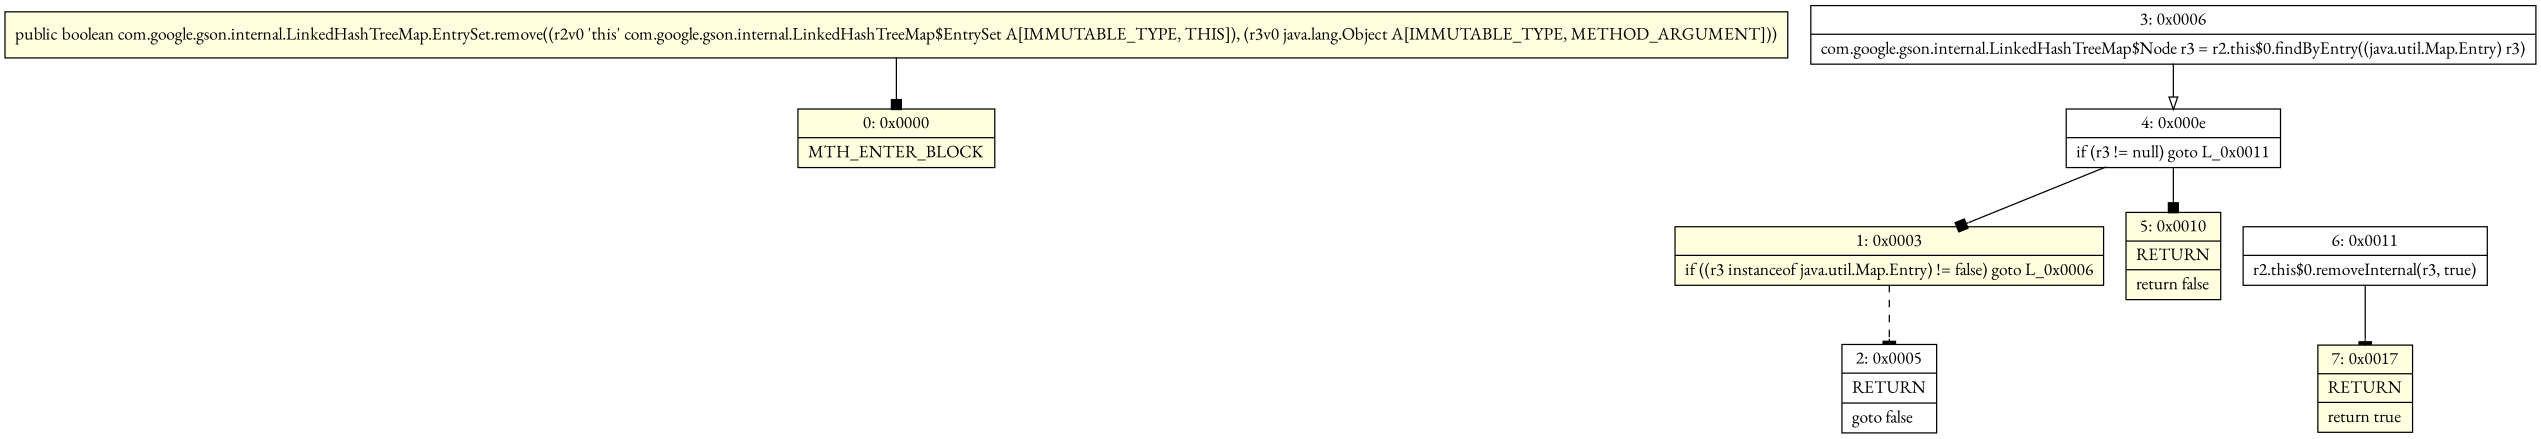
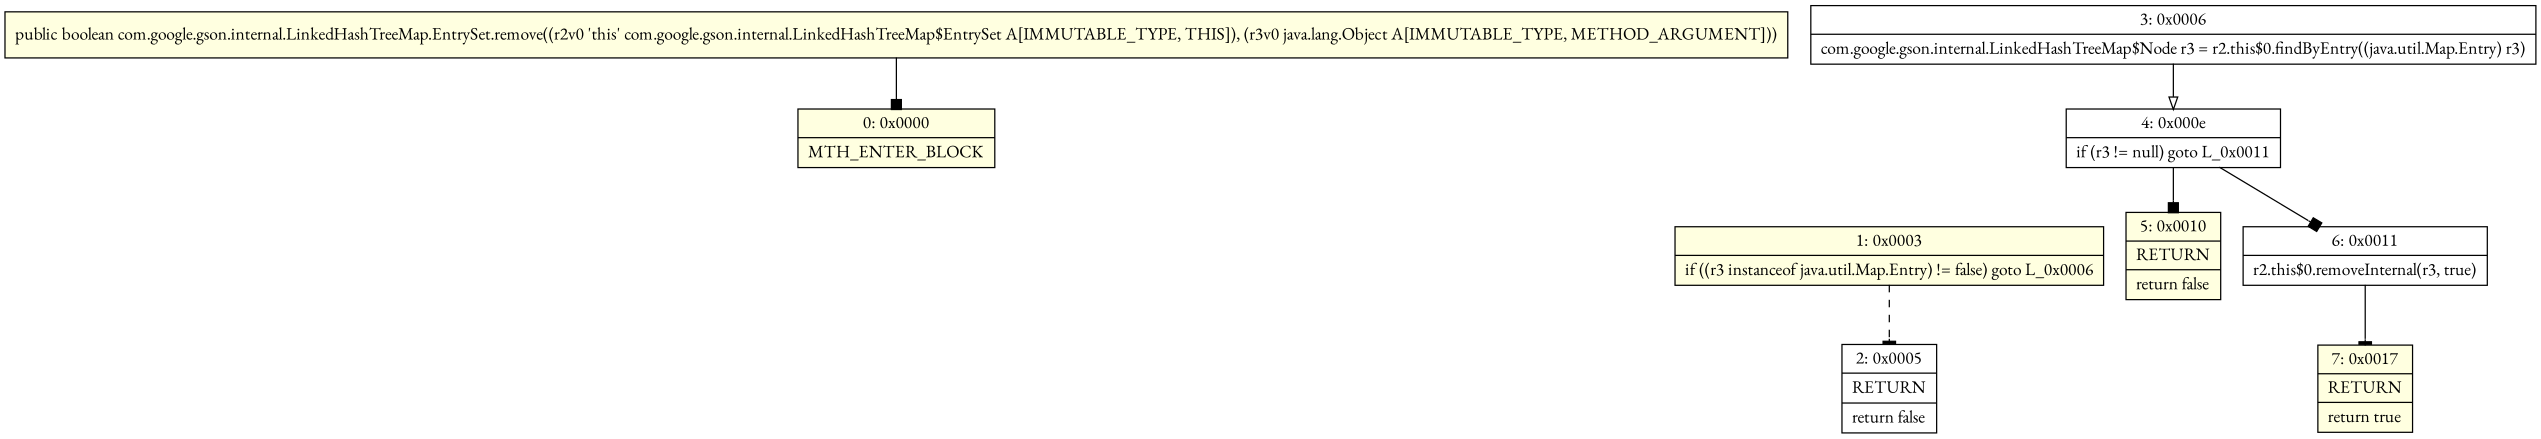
edge "4: 0x000e" -> "1: 0x0003": now "4: 0x000e" -> "6: 0x0011"
node "2: 0x0005": text "goto false" -> "return false"
